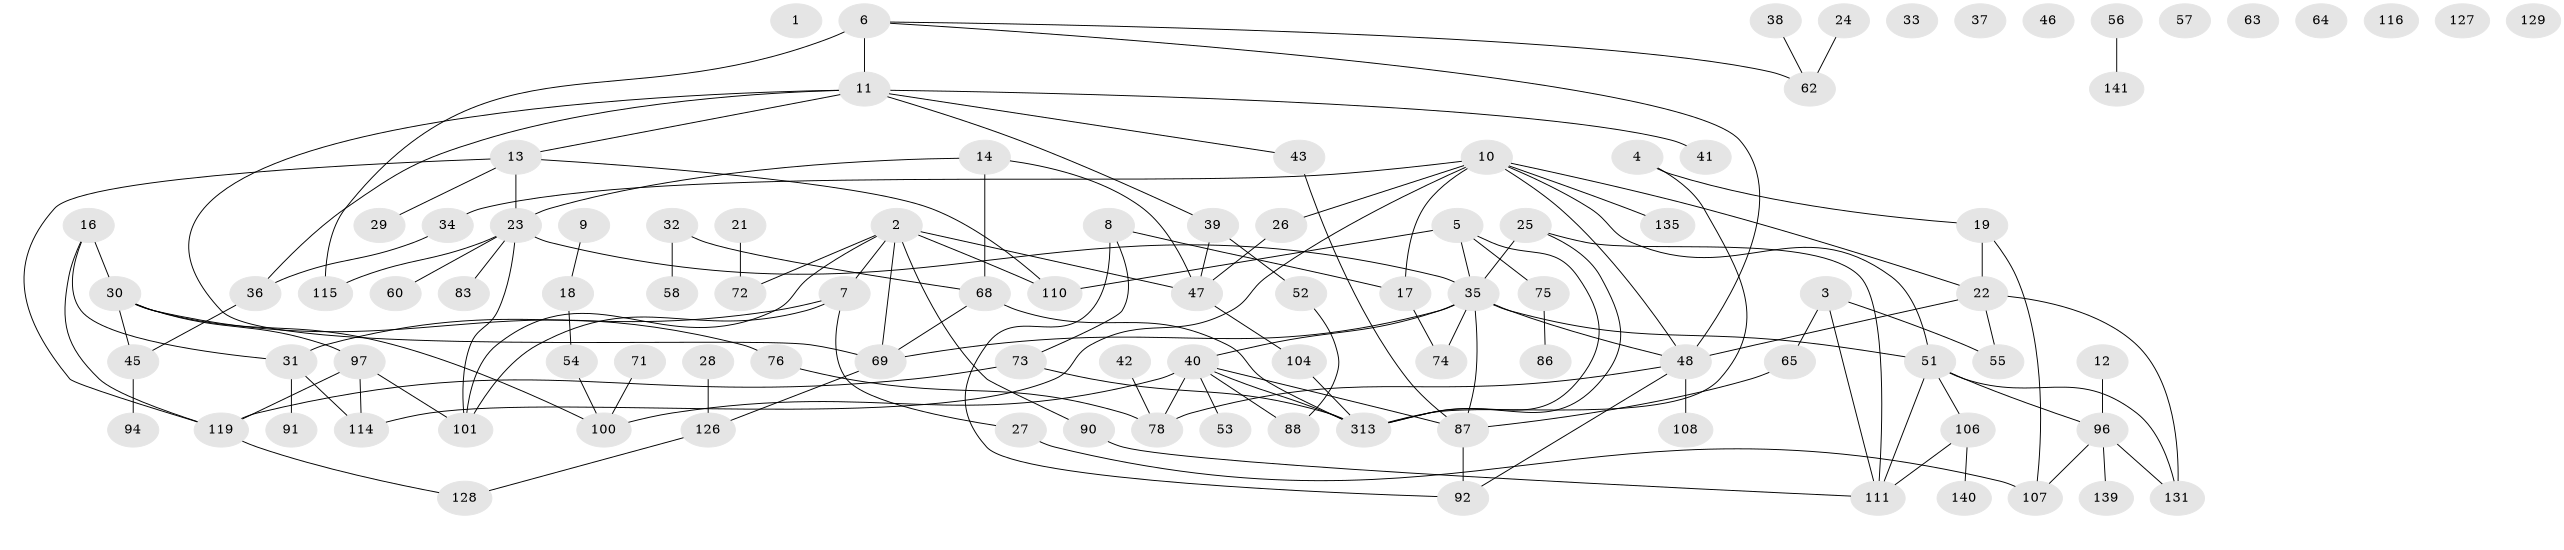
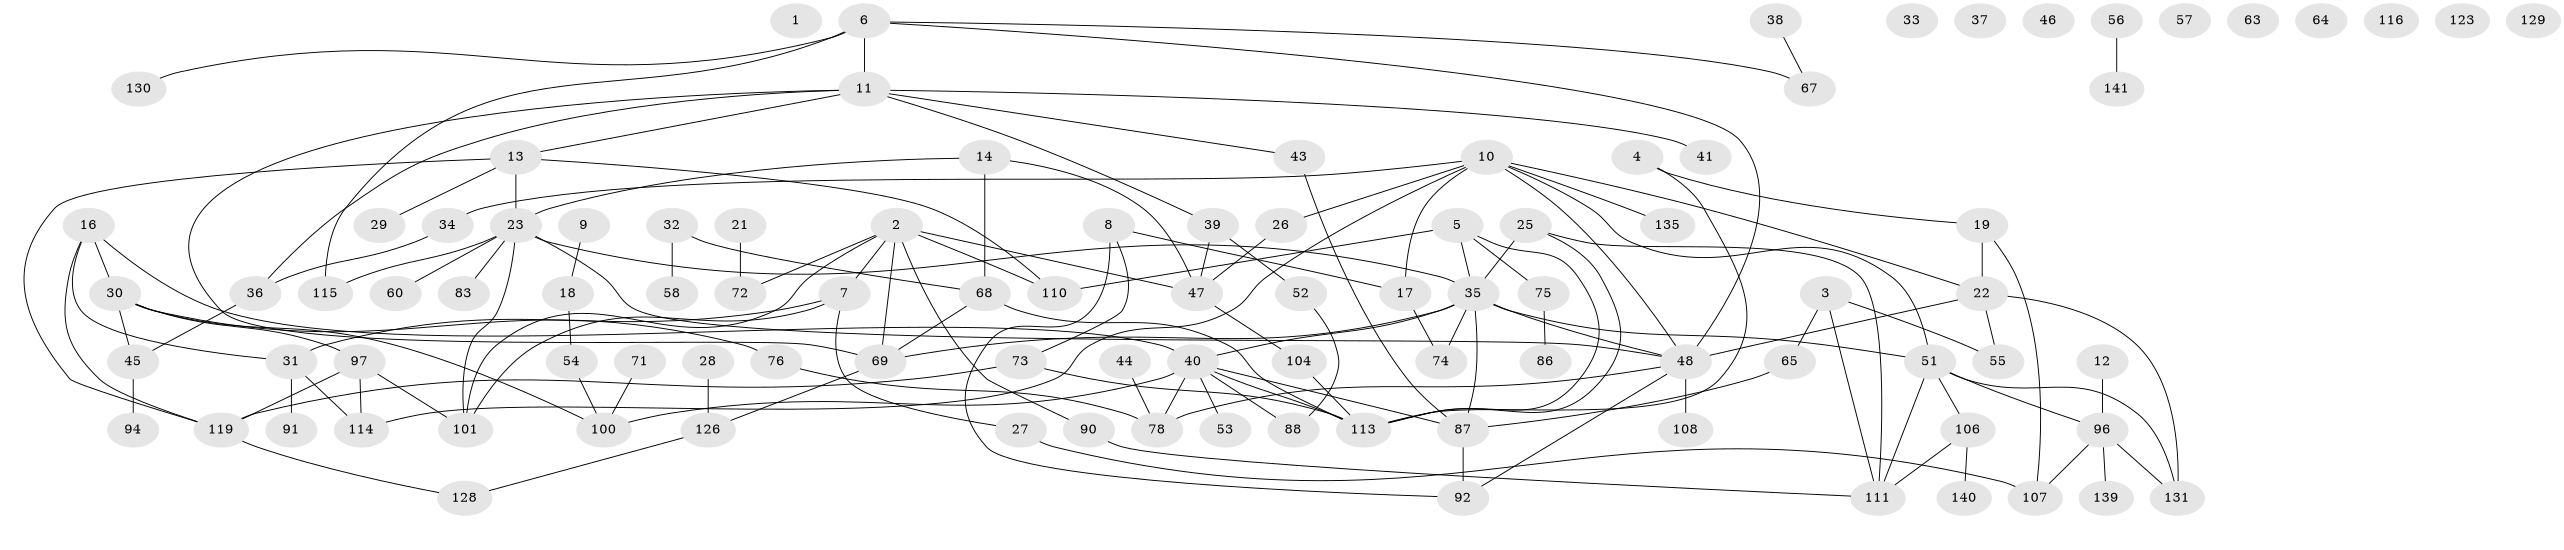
node "24": removed
node "127": label "127" -> "123"
node "130": added
node "62": label "62" -> "67"
edge "16" -- "40": added
edge "23" -- "48": added
node "42": label "42" -> "44"
node "313": label "313" -> "113"
